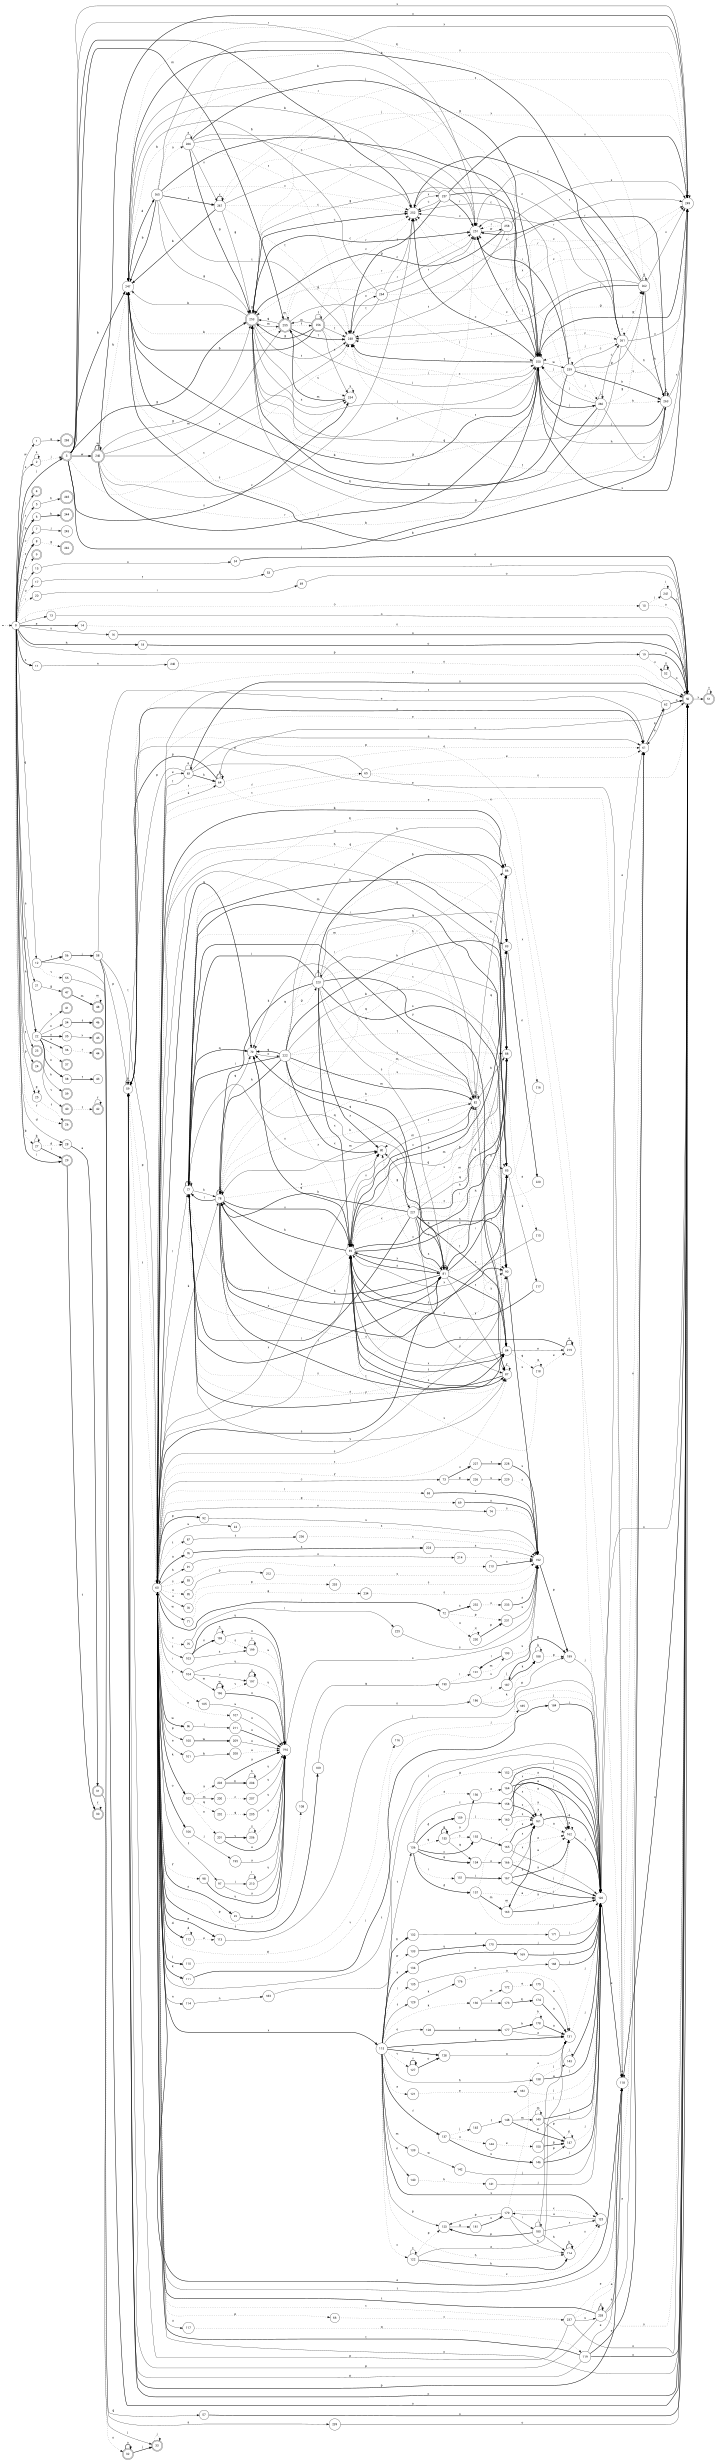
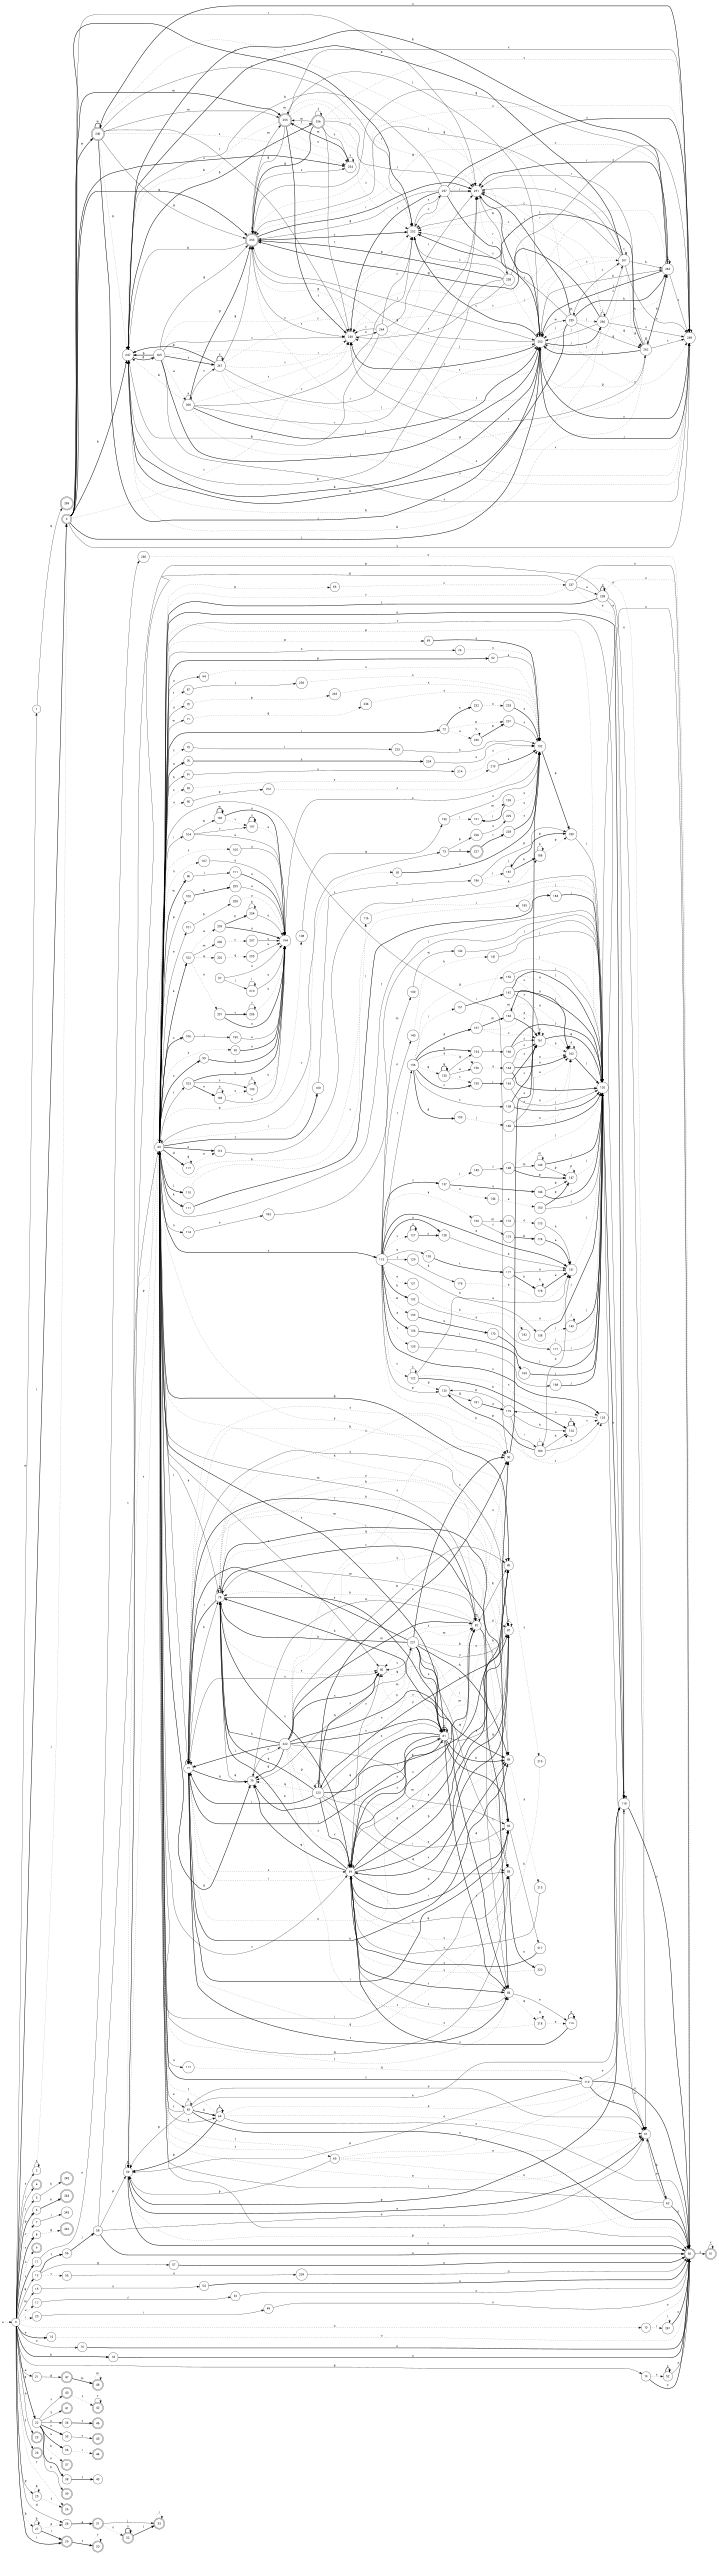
node "13": removed
node "227": shape circle -> doublecircle
edge "60" -> "97": removed, label "f"
